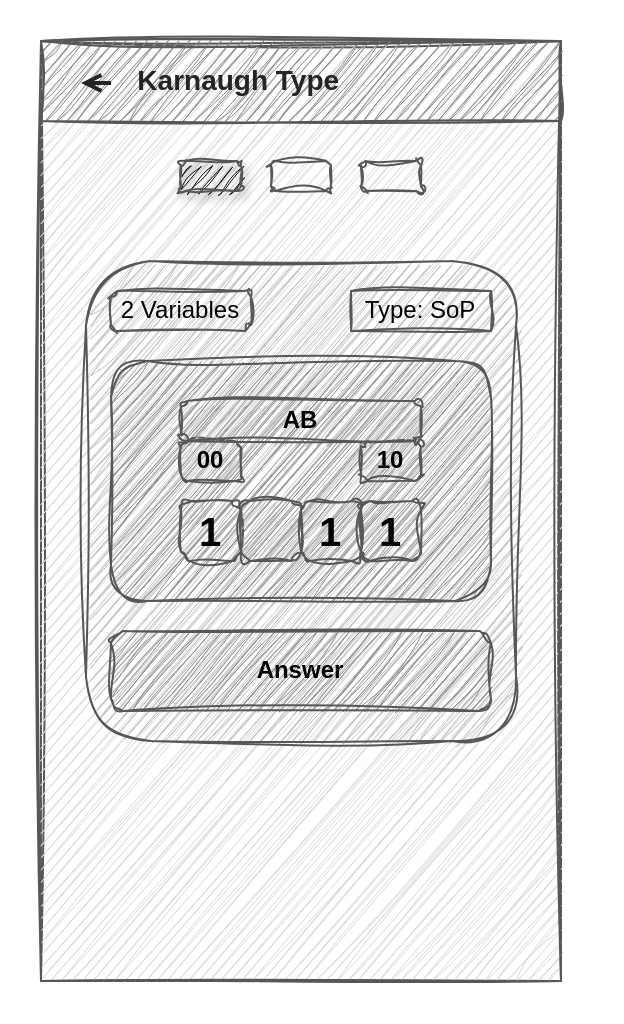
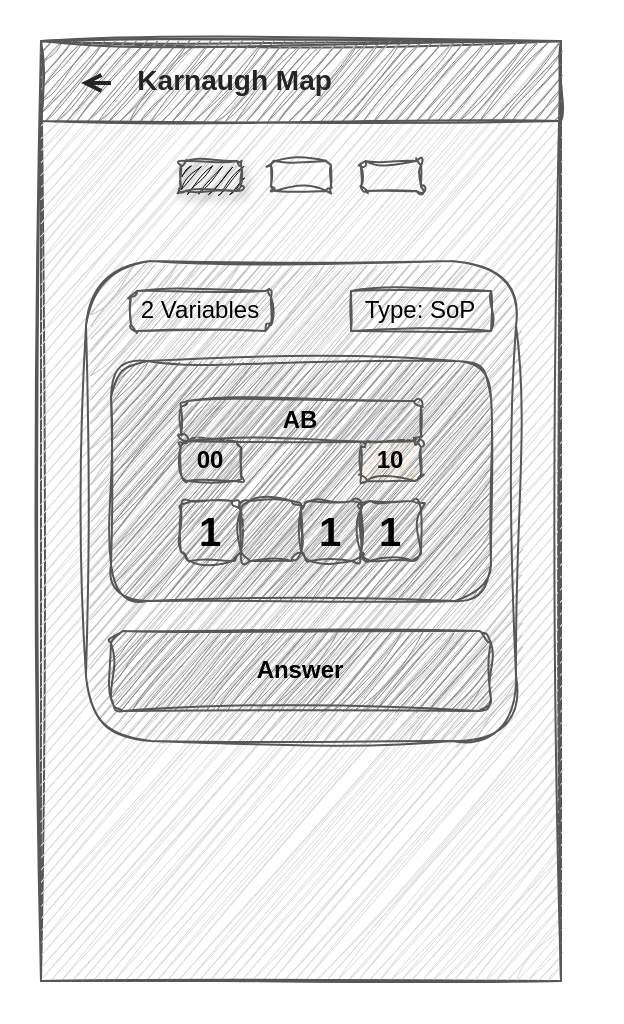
node "Karnaugh Type": label "Karnaugh Type" -> "Karnaugh Map"
node "2 Variables": moved (181, 311) -> (201, 311)
node "10": fillcolor #bababa -> #ffe6cc
